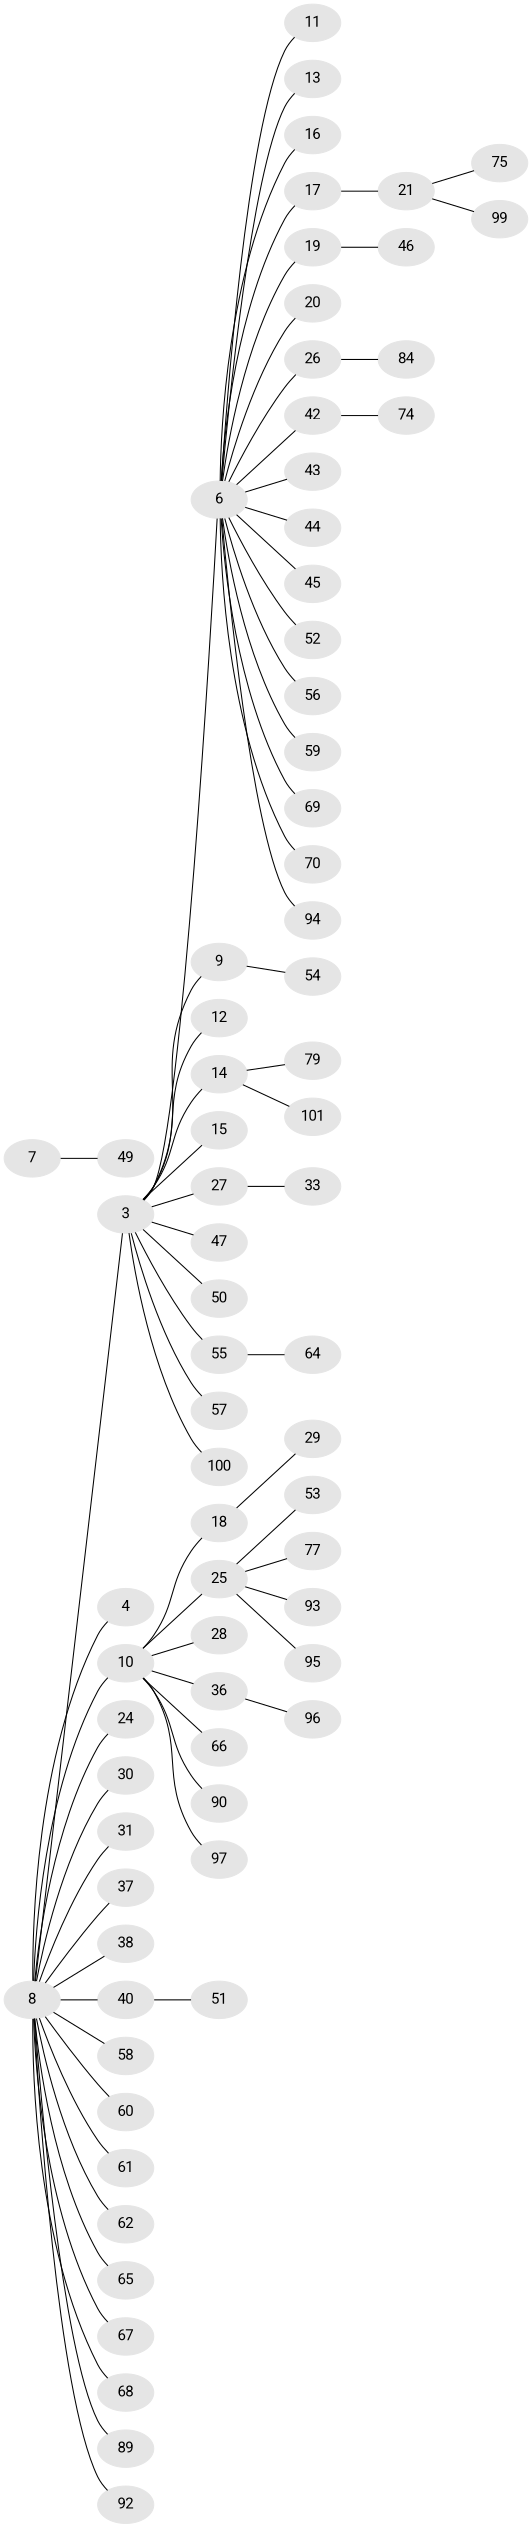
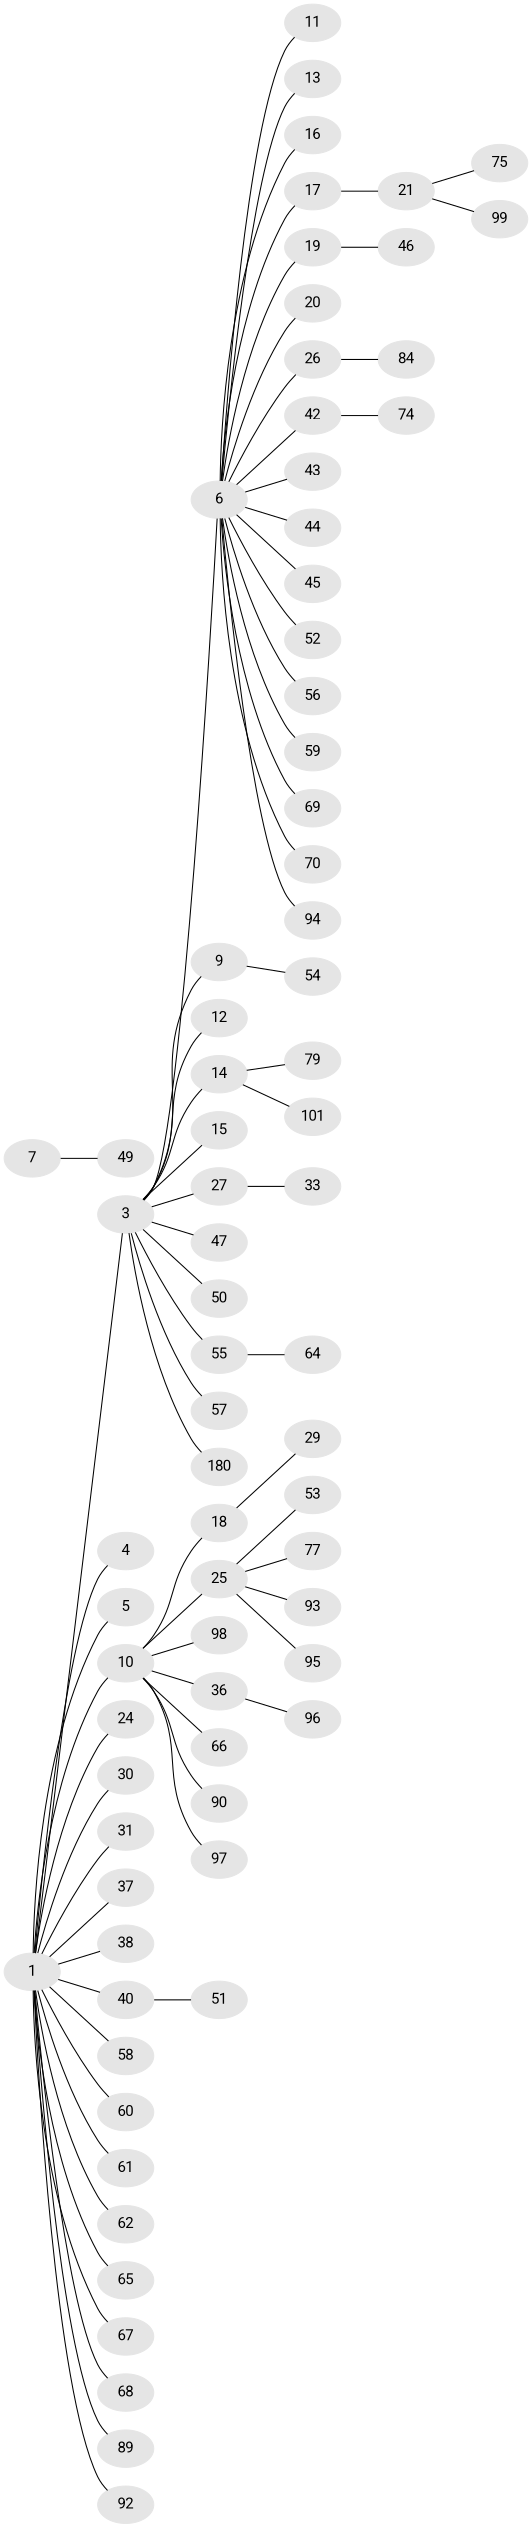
node "100": label "100" -> "180"
node "5": added
node "28": label "28" -> "98"
node "8": label "8" -> "1"
